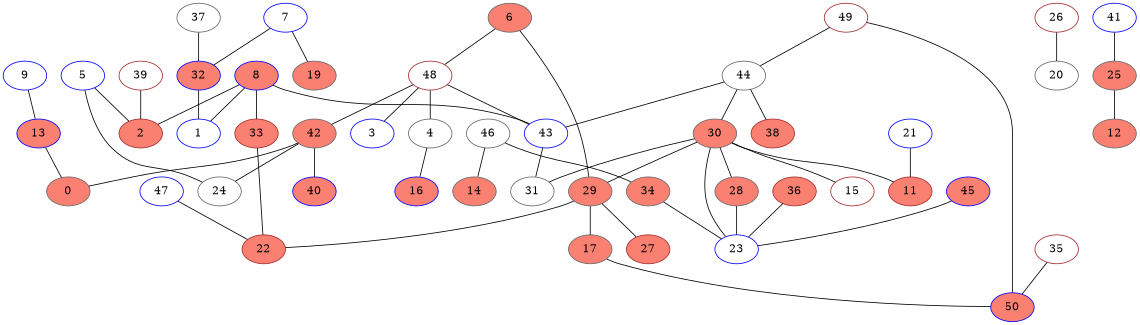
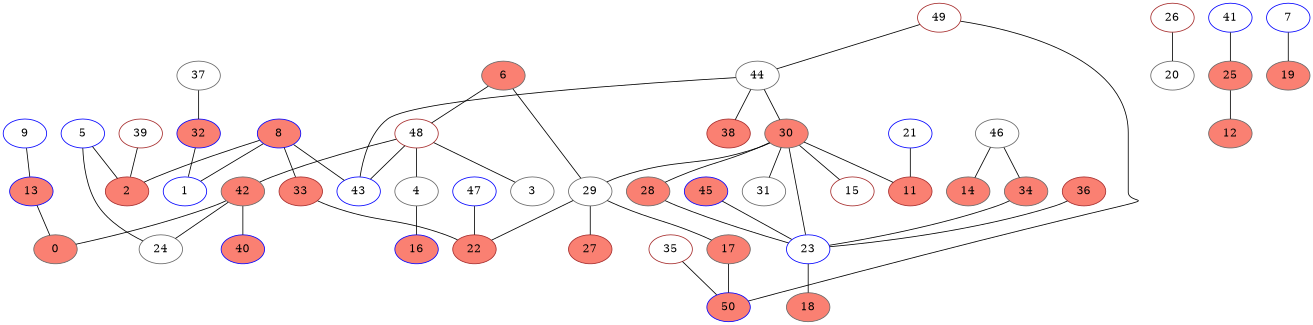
edge "7" -- "32": removed
node "3": color blue -> gray40
edge "43" -- "31": removed
node "29": fillcolor salmon -> white
node "18": added
